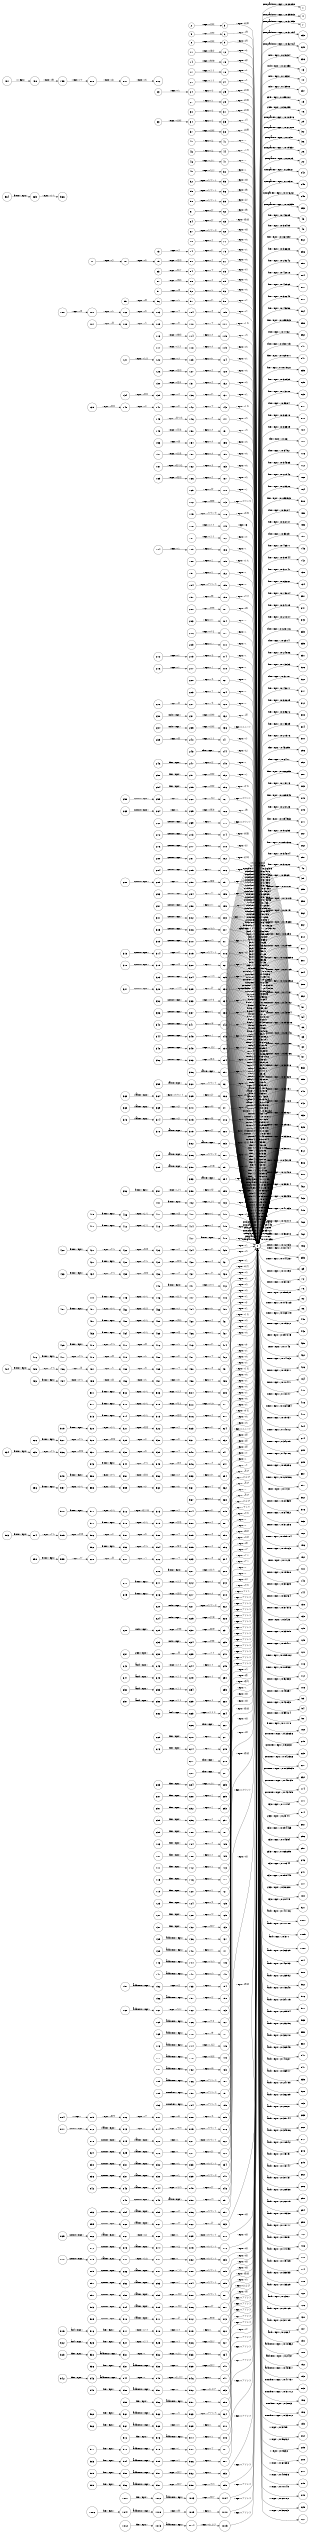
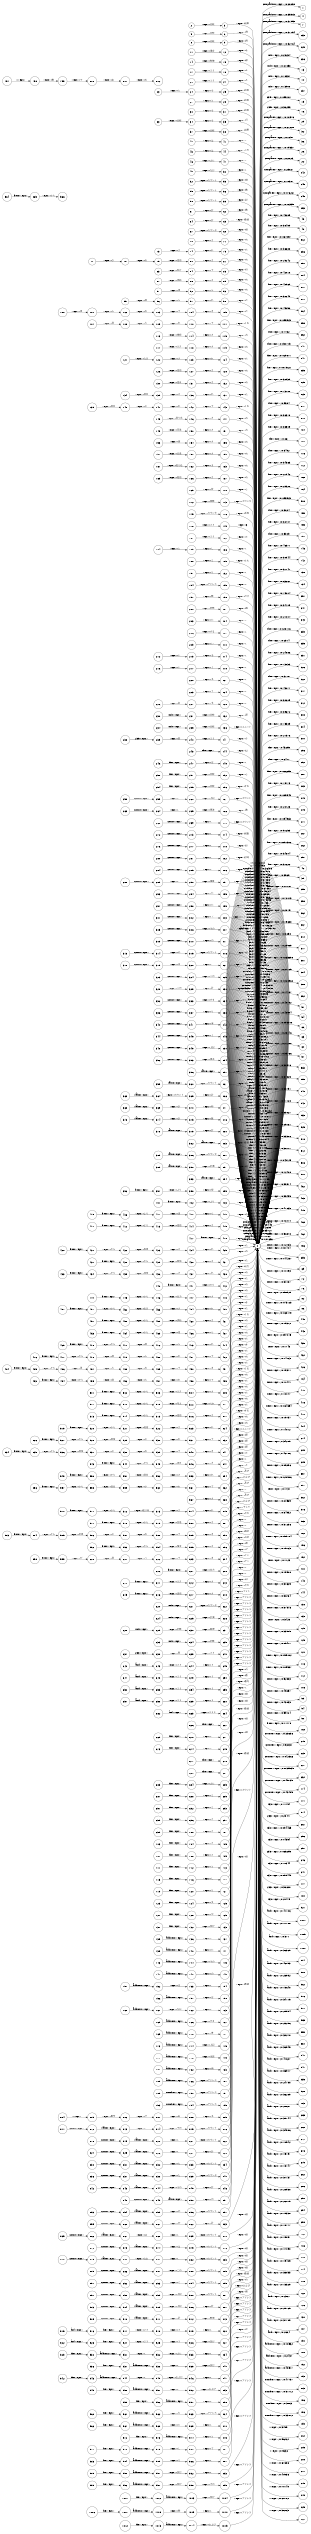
node "238": added
node "327": removed
edge "524" -> "0": added, label "<eps>:た"
edge "654" -> "655": added, label "<eps>:３"
node "1047": label "1047" -> "1007"
